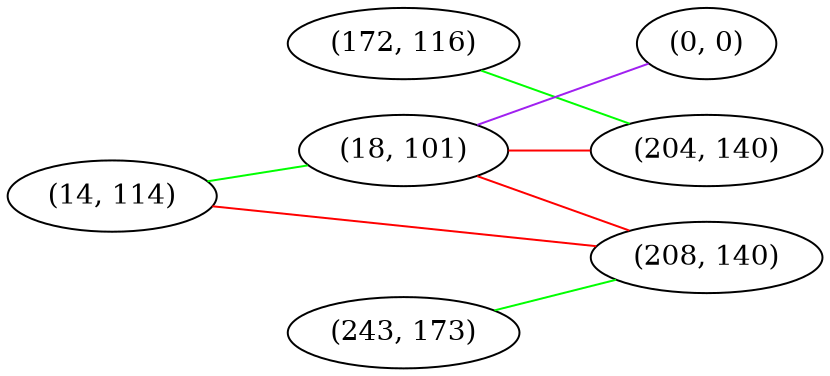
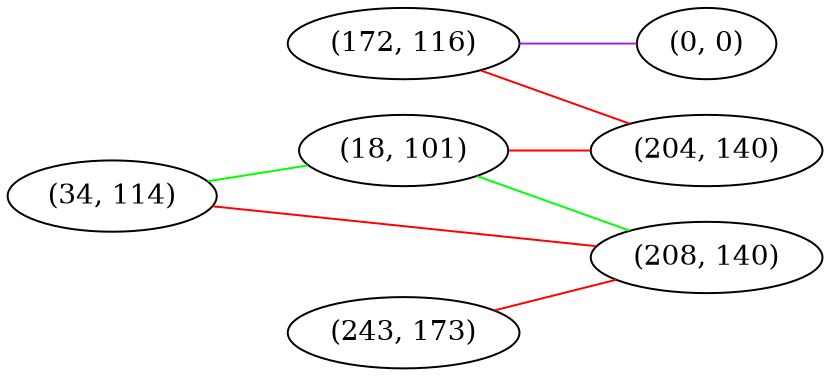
edge "(172, 116)" -- "(204, 140)": color green -> red
edge "(0, 0)" -- "(18, 101)": now "(0, 0)" -- "(172, 116)"
node "(14, 114)": label "(14, 114)" -> "(34, 114)"
edge "(18, 101)" -- "(208, 140)": color red -> green
edge "(208, 140)" -- "(243, 173)": color green -> red
